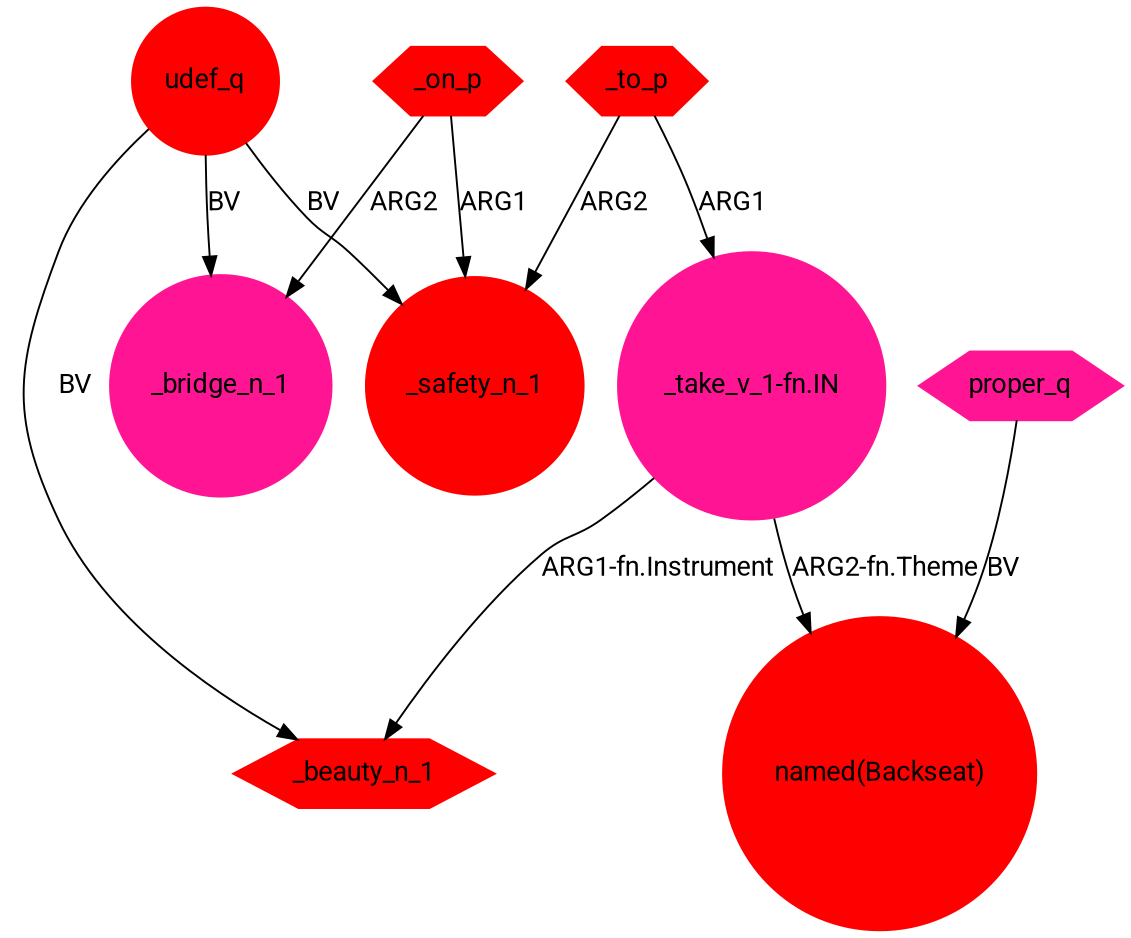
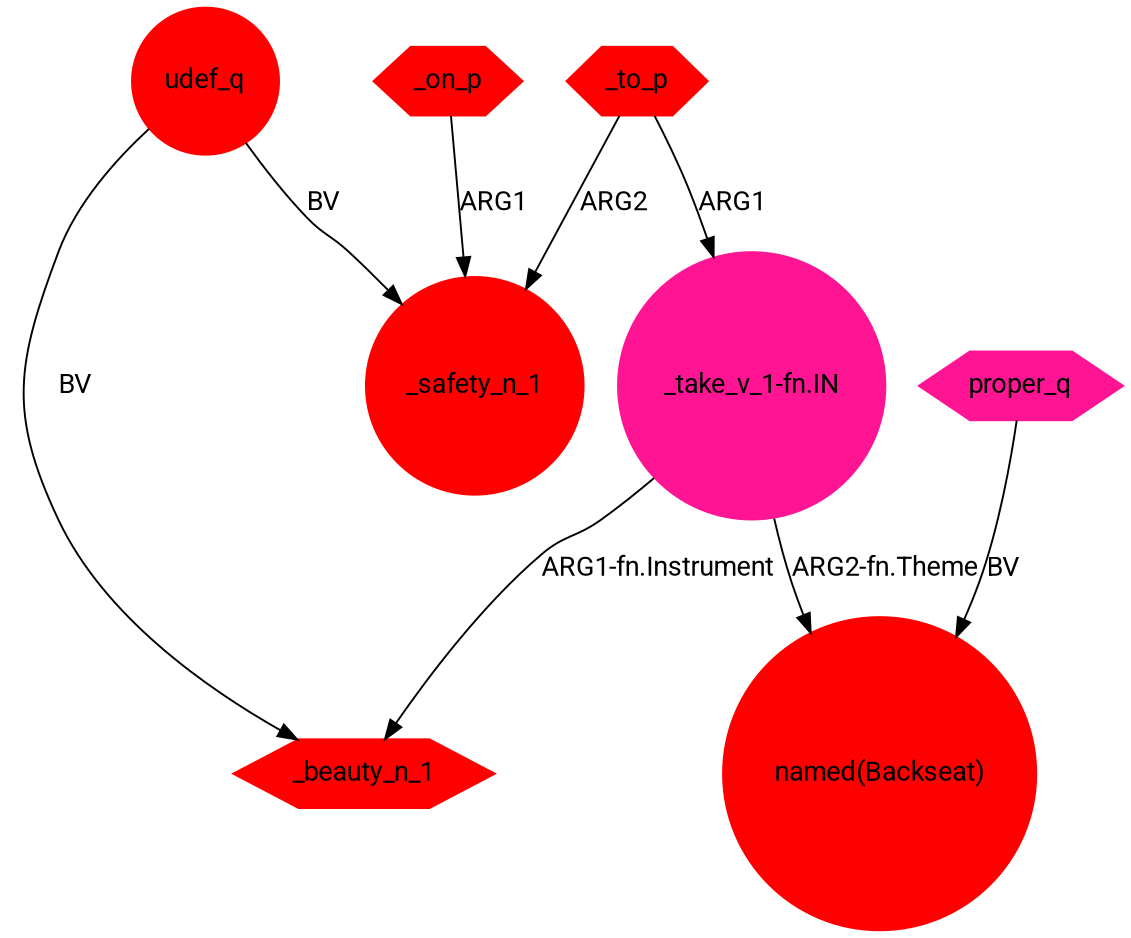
node "_bridge_n_1": removed
